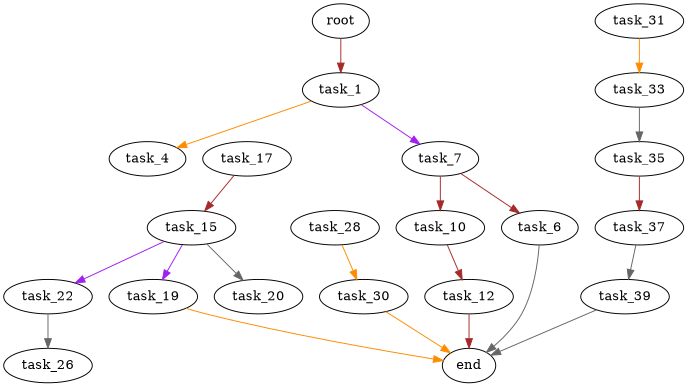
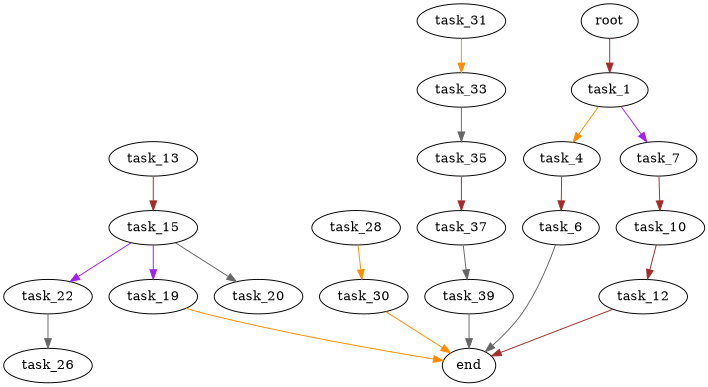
node "task_17": label "task_17" -> "task_13"
edge "task_7" -> "task_6": now "task_4" -> "task_6"
